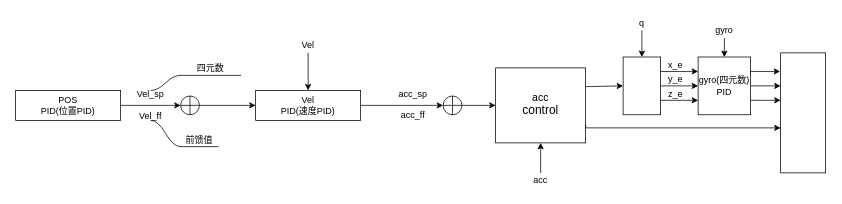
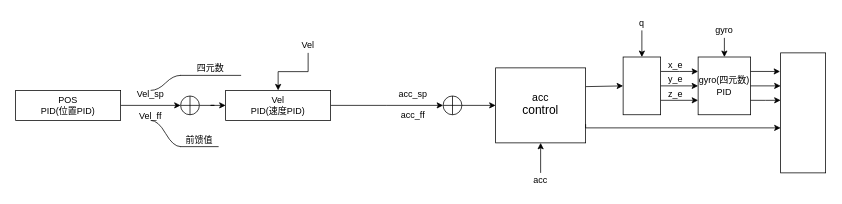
node "Vel PID(速度PID)": moved (308, 105) -> (278, 105)
